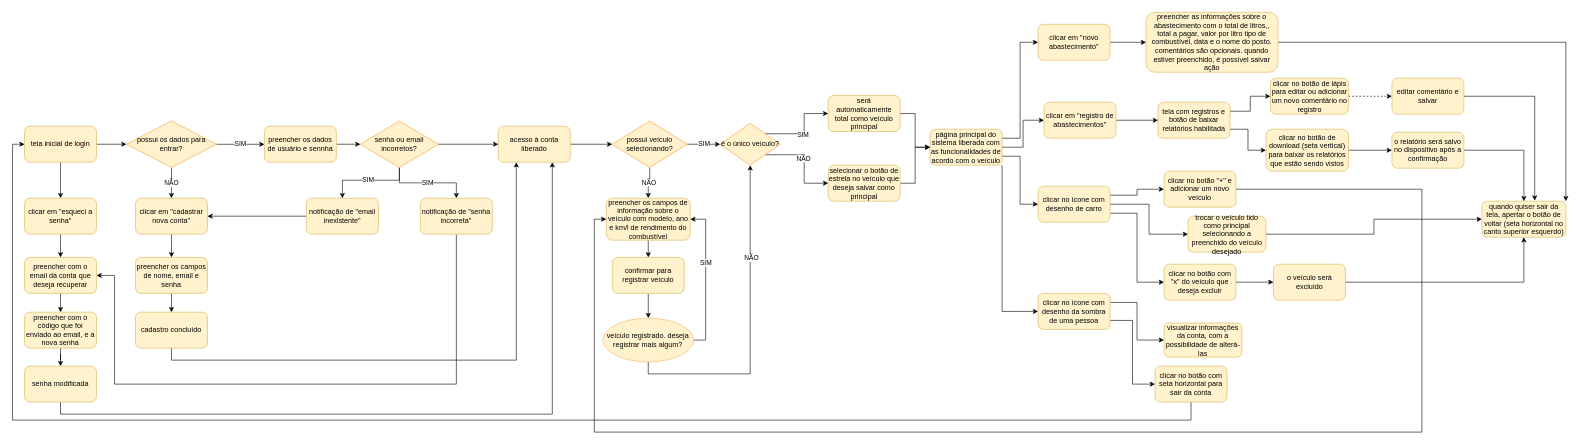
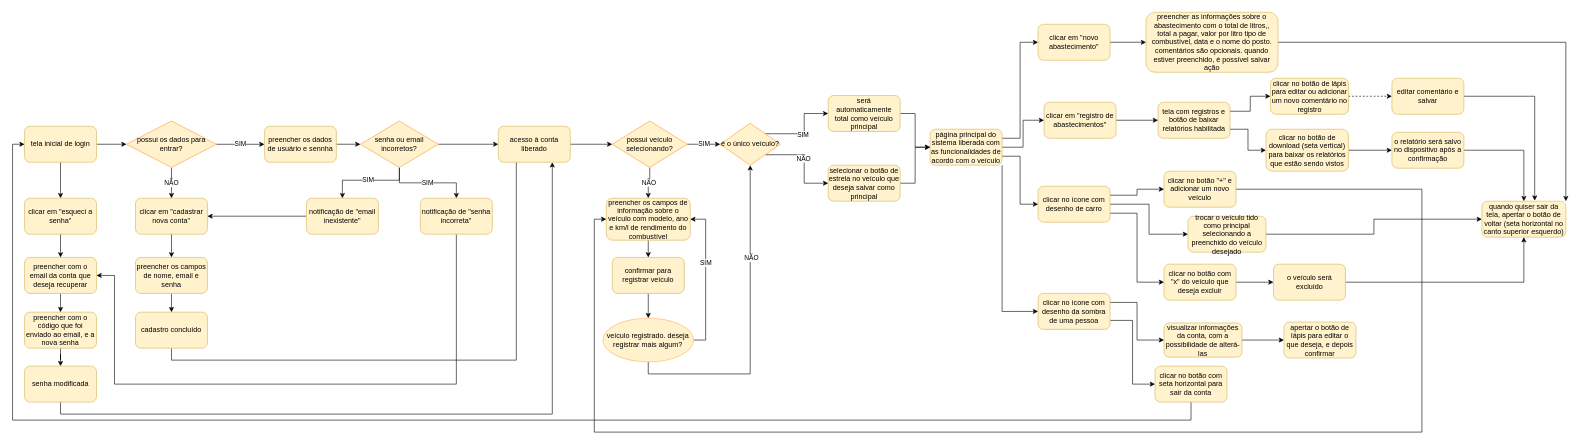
edge "cadastro concluído" -> "acesso à conta liberado": arrowhead classic -> none
edge "visualizar informações da conta, com a possibilidade de alterá-las" -> "apertar o botão de lápis para editar o que deseja, e depois confirmar": added
node "apertar o botão de lápis para editar o que deseja, e depois confirmar": added
